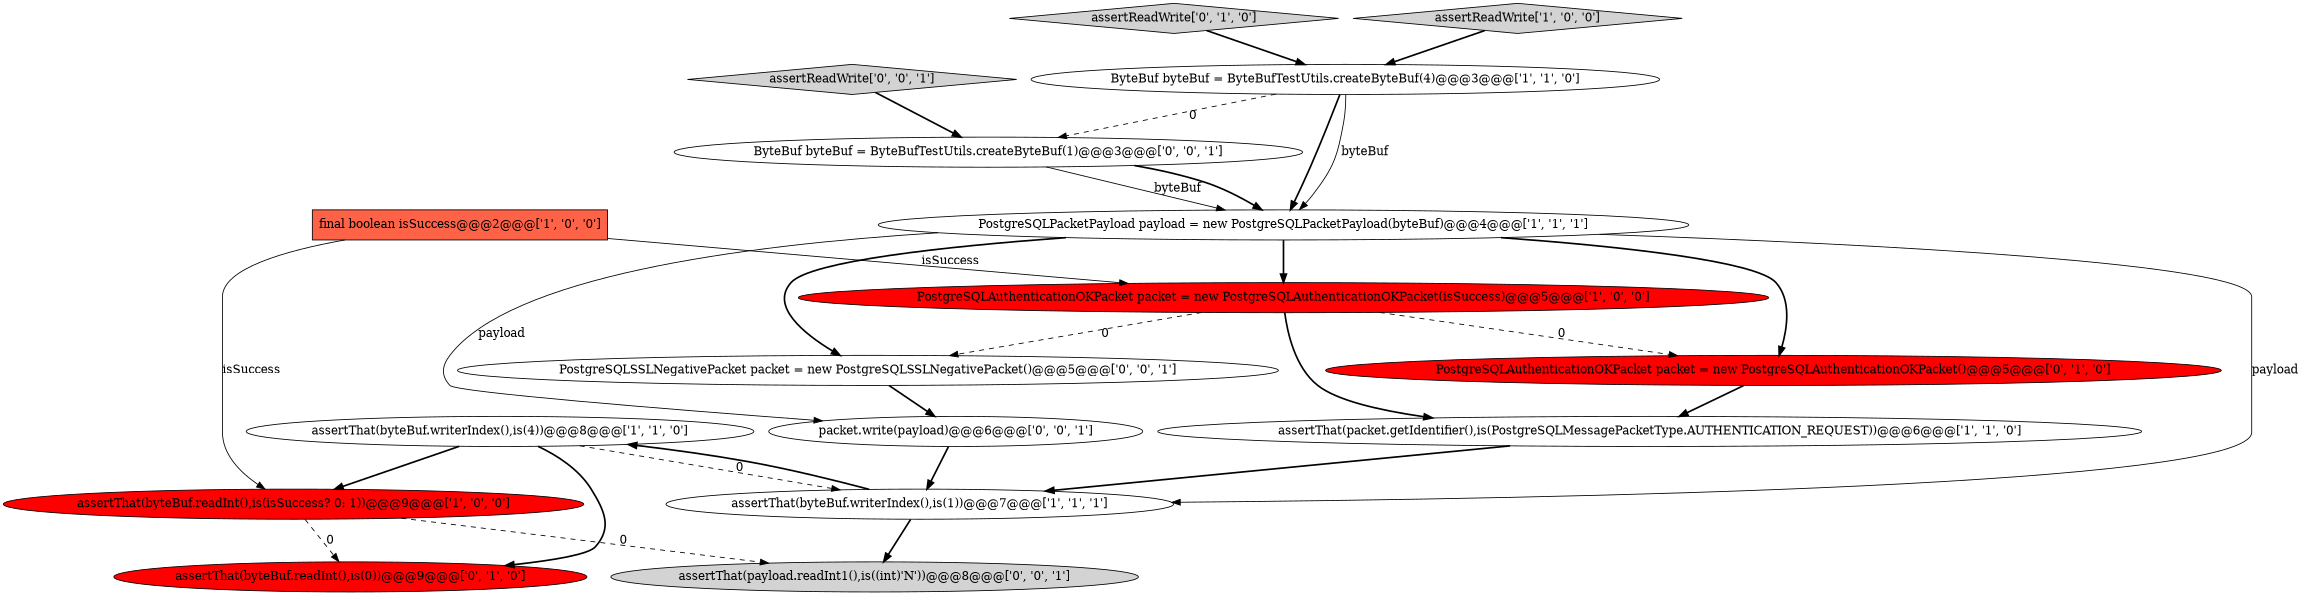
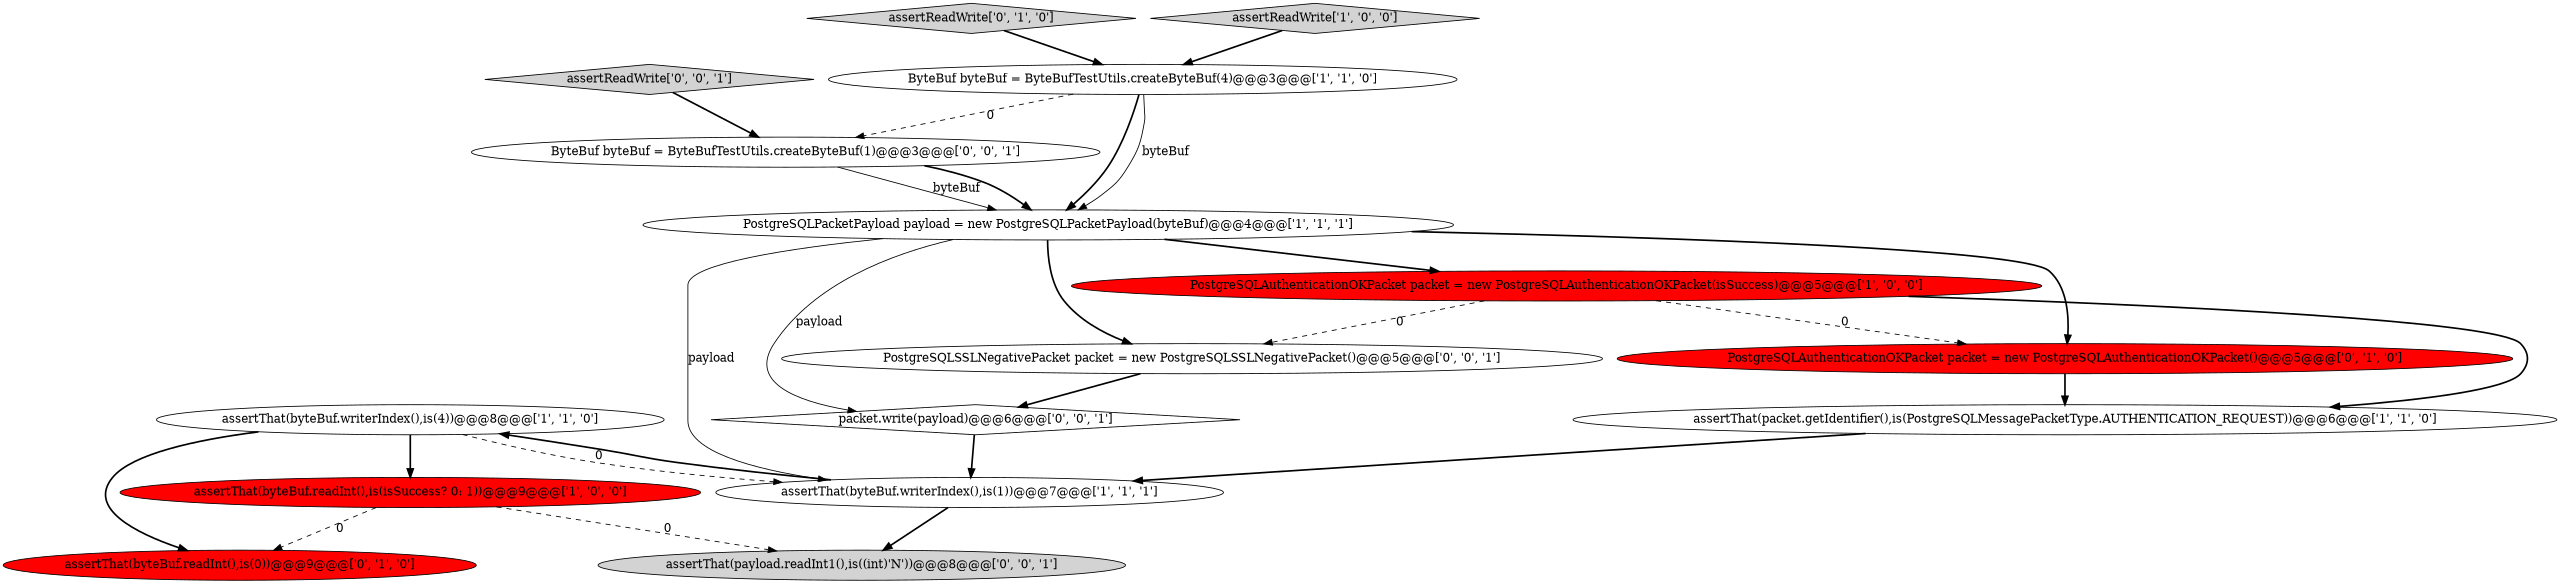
node "final boolean isSuccess@@@2@@@['1', '0', '0']": removed
node "packet.write(payload)@@@6@@@['0', '0', '1']": shape ellipse -> diamond
